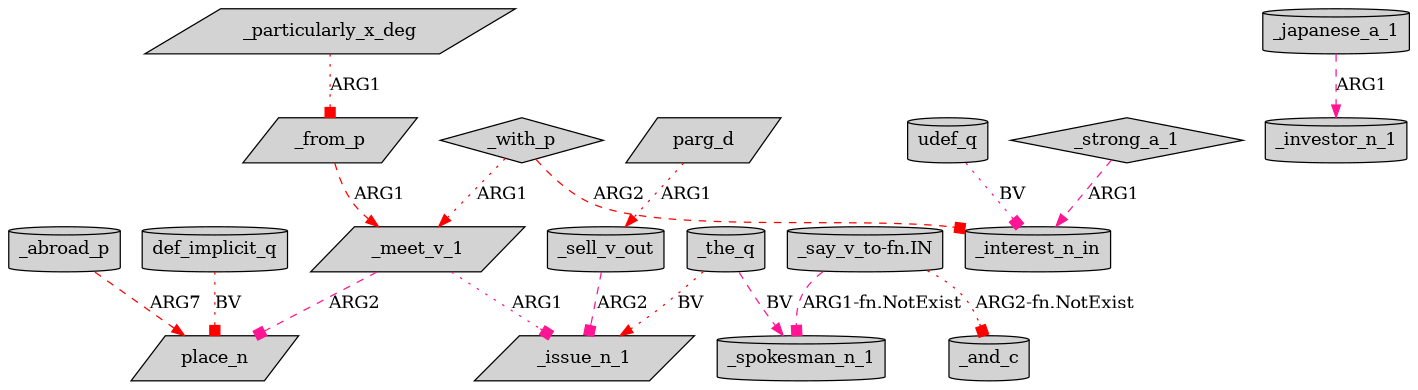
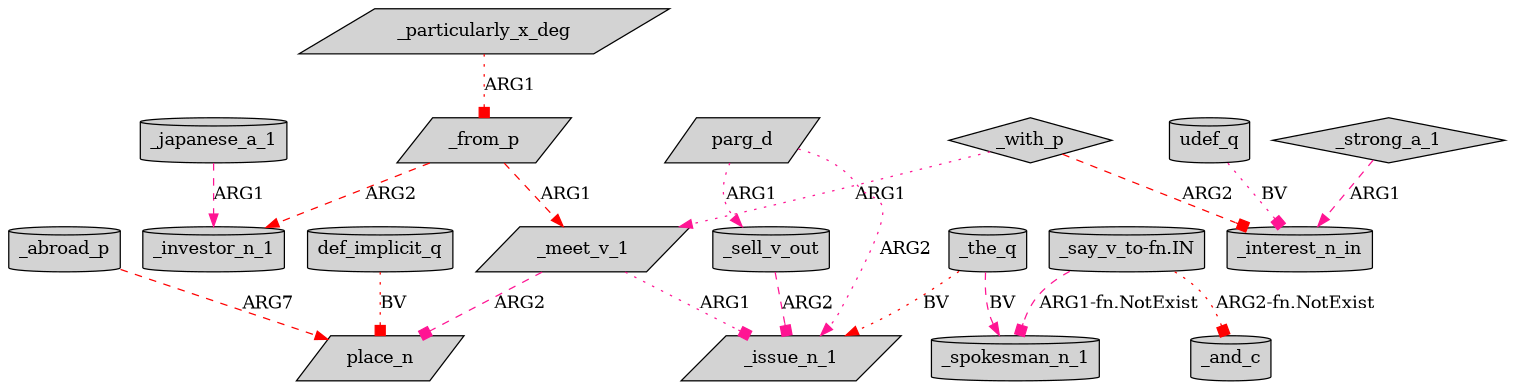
edge "_with_p" -> "_meet_v_1": color red -> deeppink
edge "parg_d" -> "_sell_v_out": color red -> deeppink
edge "_from_p" -> "_investor_n_1": added, label "ARG2"
edge "parg_d" -> "_issue_n_1": added, label "ARG2"
